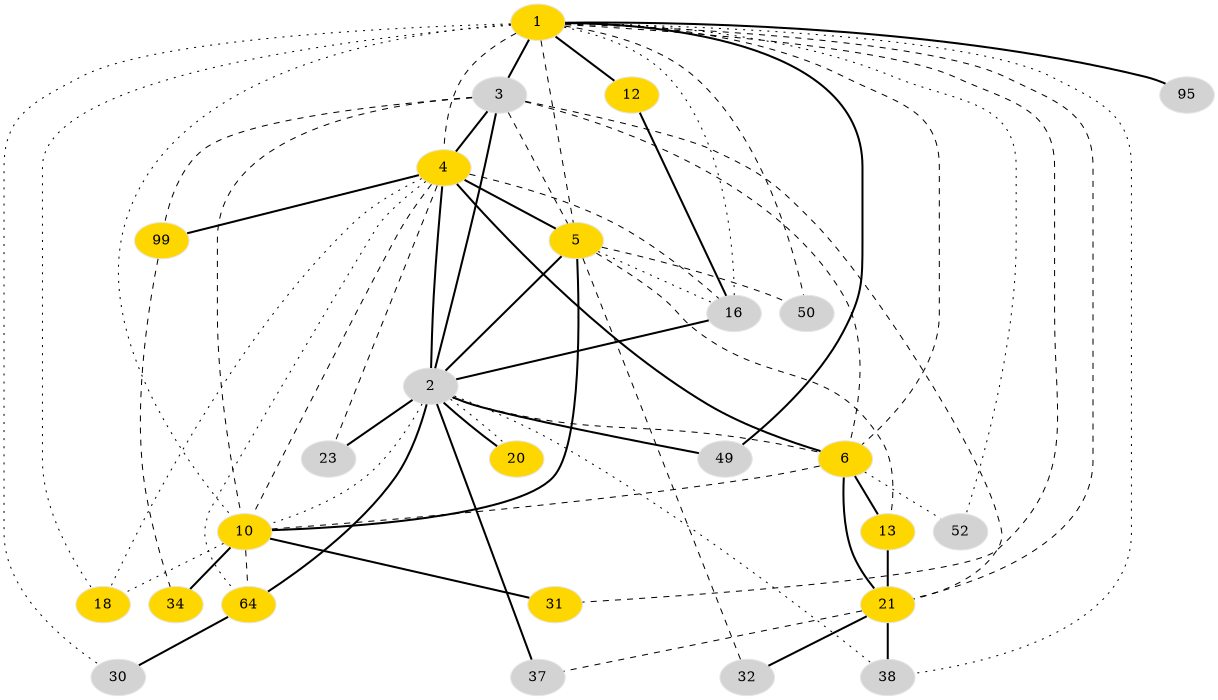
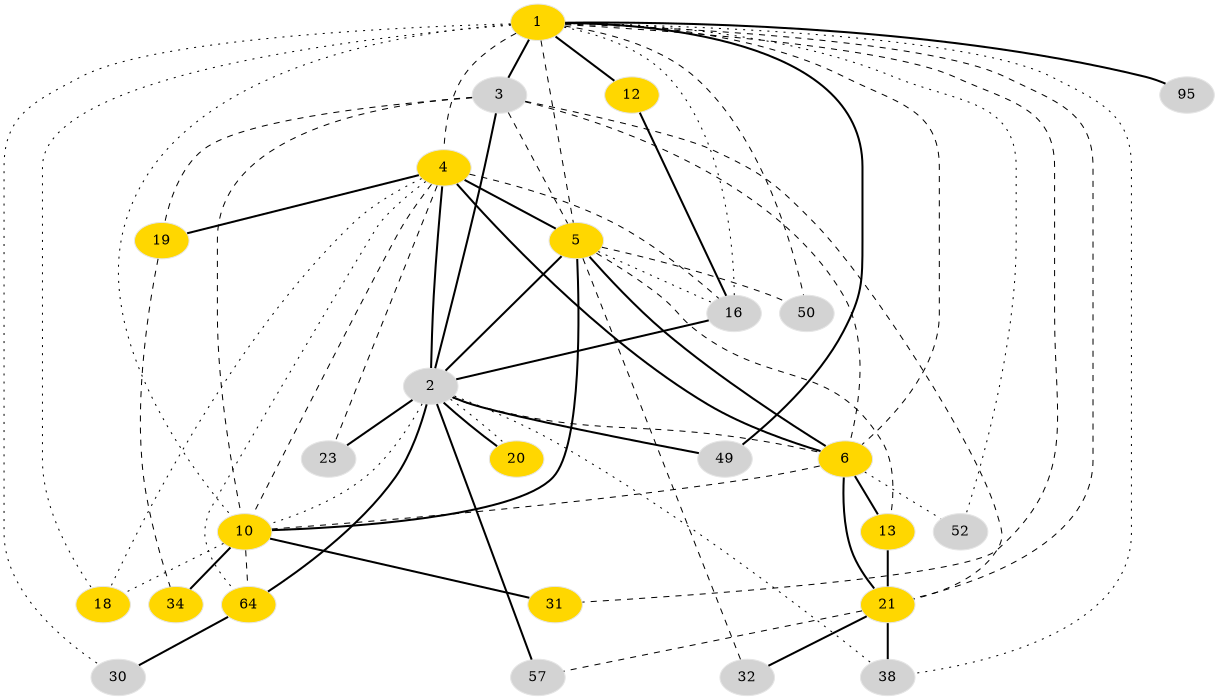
edge "3" -- "4": removed
node "99": label "99" -> "19"
edge "5" -- "6": added
node "37": label "37" -> "57"
